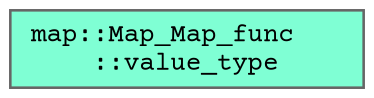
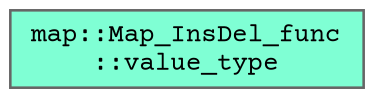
node "map::Map_Map_func ::value_type": label "map::Map_Map_func ::value_type" -> "map::Map_InsDel_func ::value_type"
